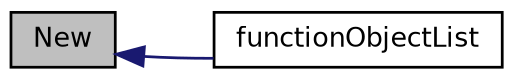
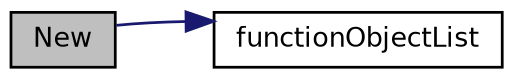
edge "functionObjectList" -> "New": reversed
